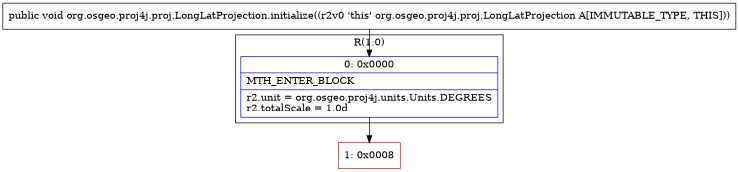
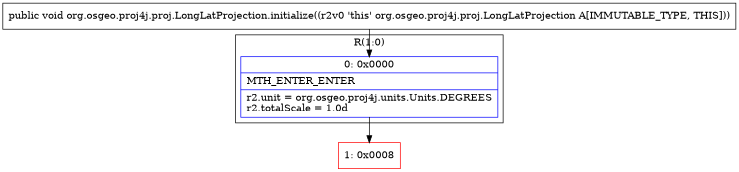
node "0: 0x0000": text "MTH_ENTER_BLOCK" -> "MTH_ENTER_ENTER"
